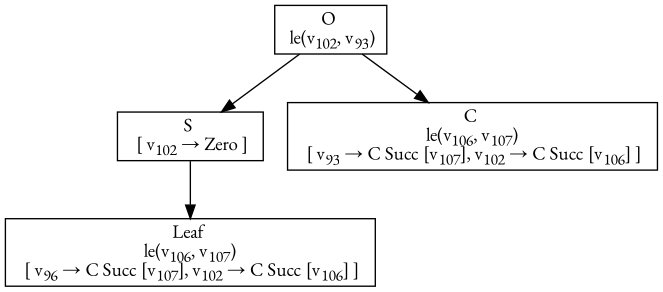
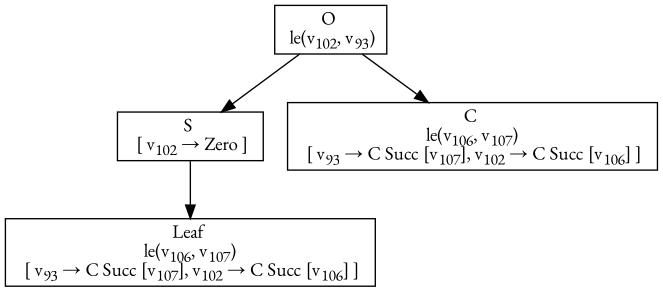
node "Leaf": text "96" -> "93"
